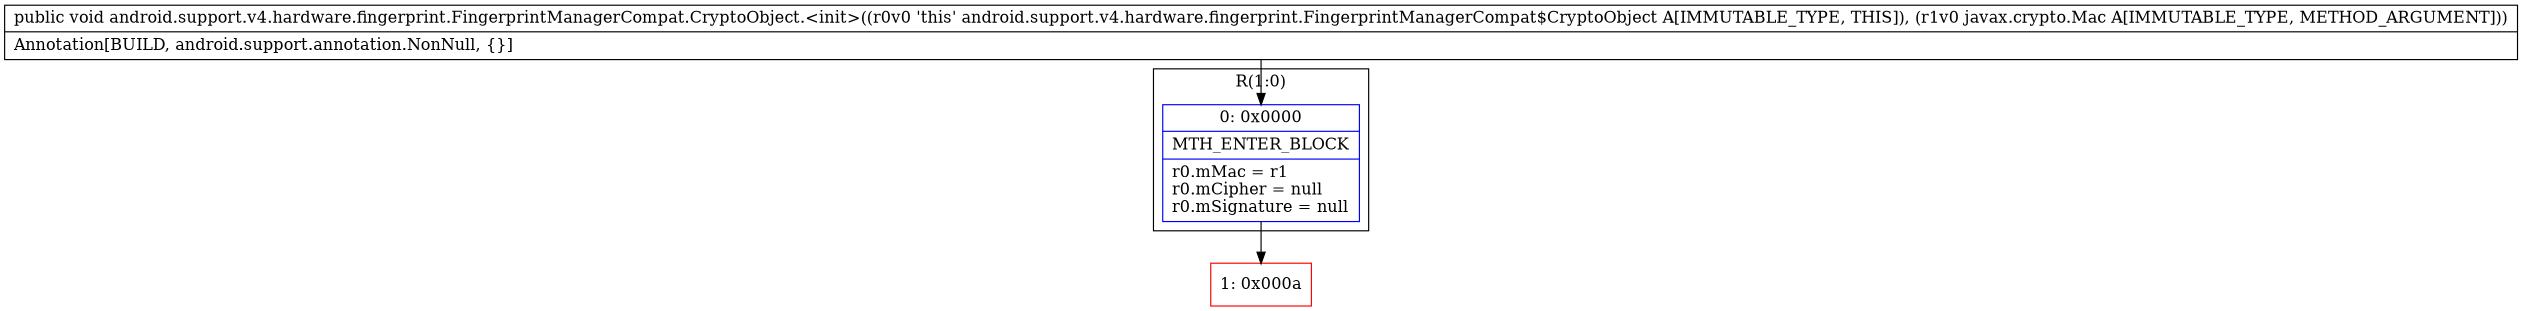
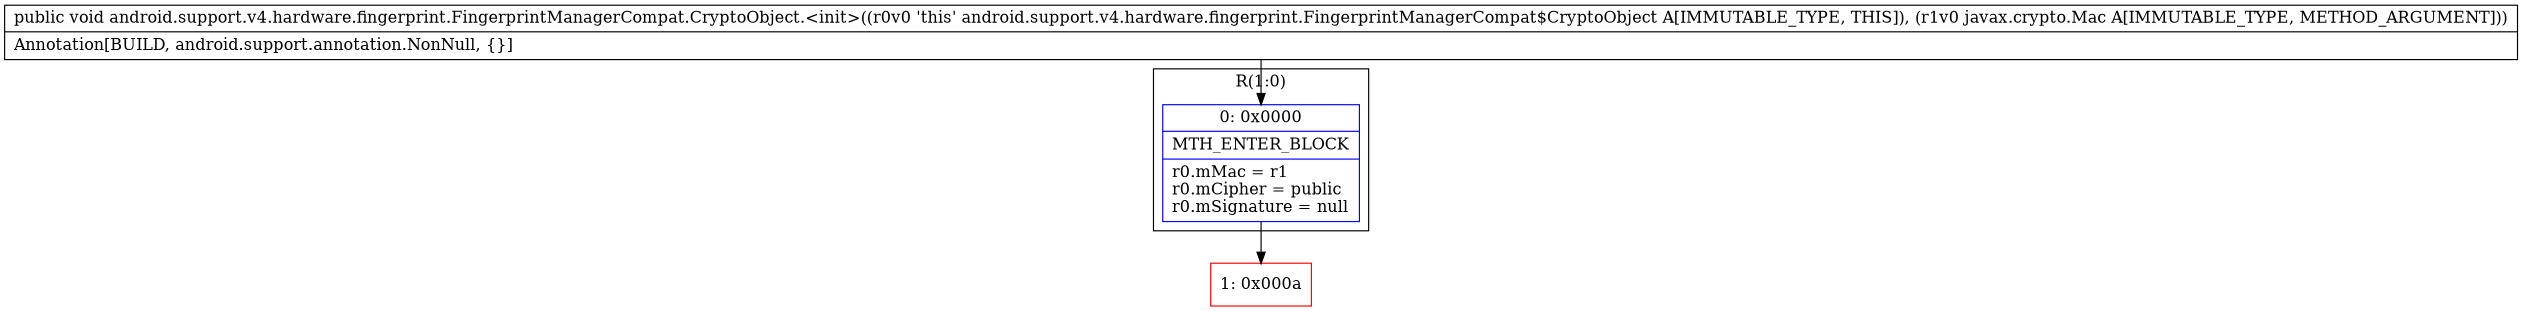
node "0: 0x0000": text "r0.mCipher = null" -> "r0.mCipher = public"
